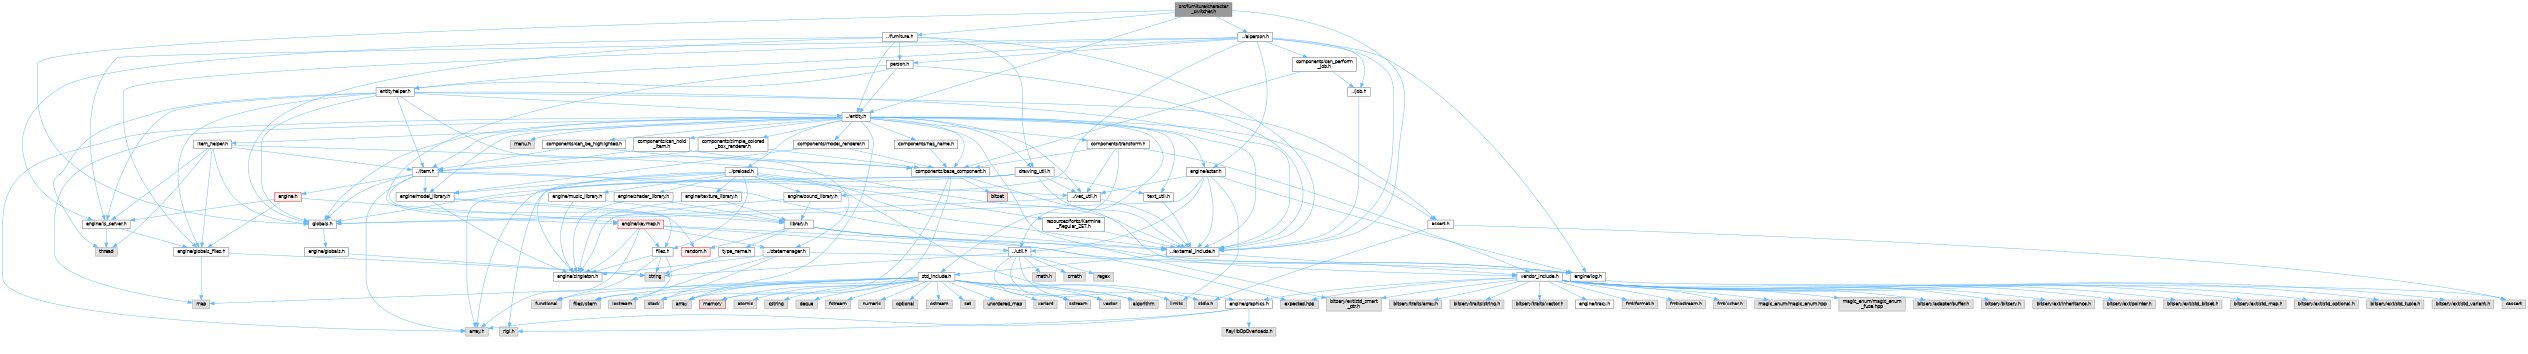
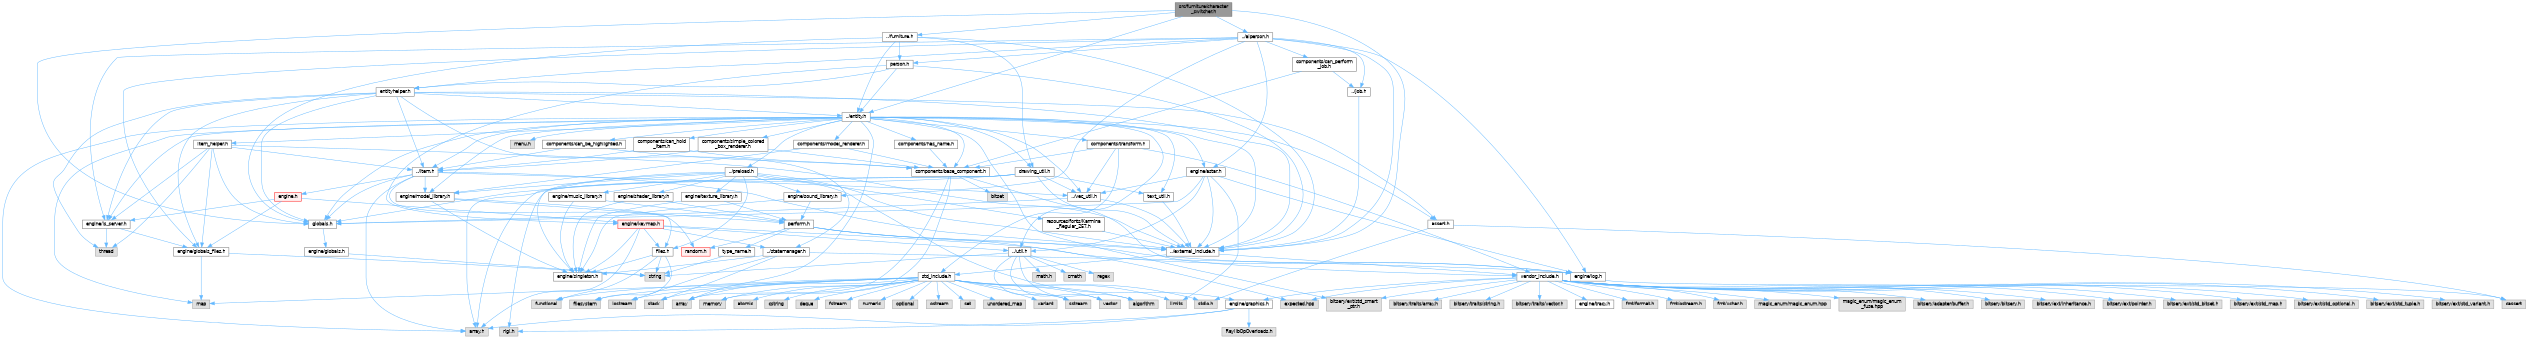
edge "../furniture.h" -> "engine/is_server.h": now "../entity.h" -> "engine/is_server.h"
node "bitset": color red -> grey60
node "library.h": label "library.h" -> "perform.h"
node "memory": color red -> grey60
